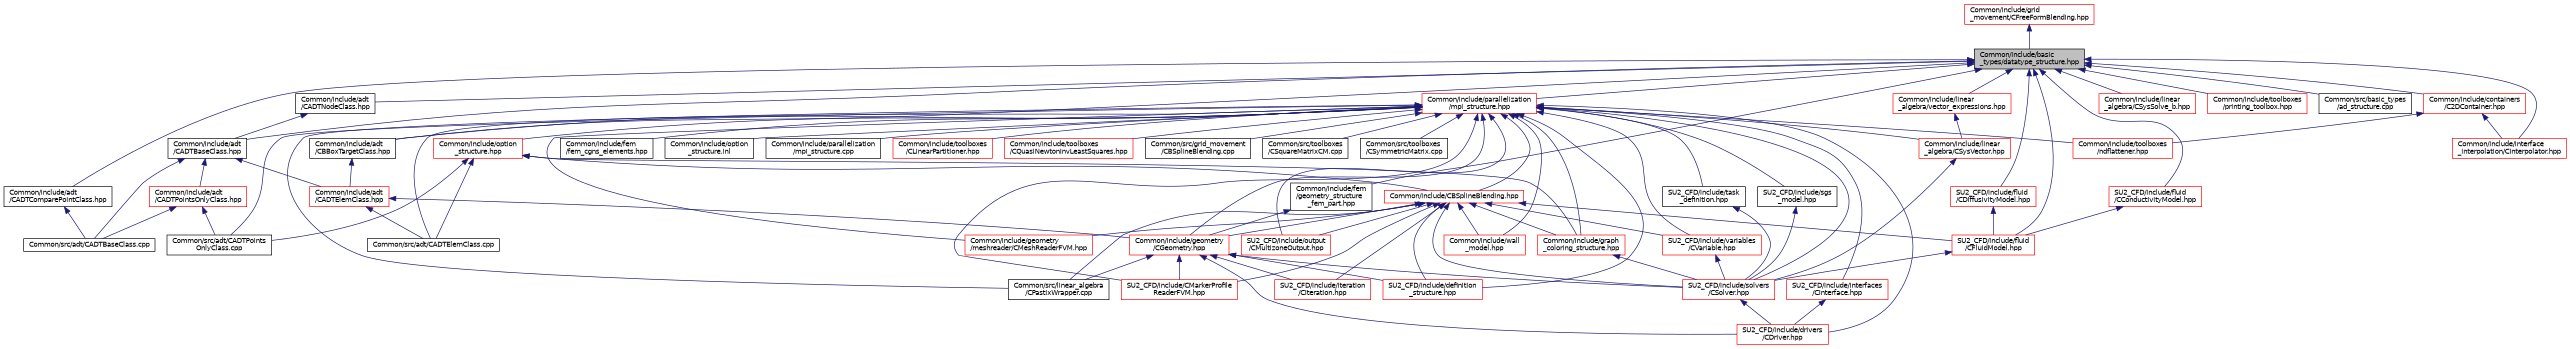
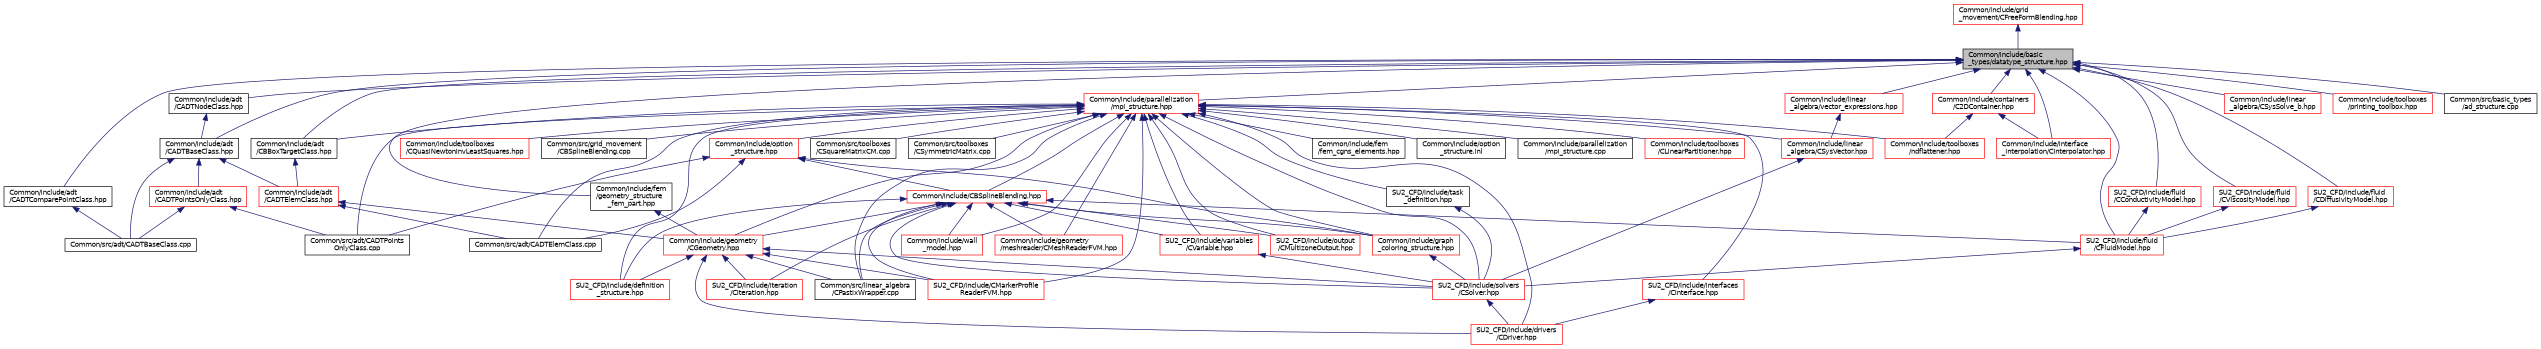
node "SU2_CFD/include/sgs _model.hpp": removed
node "SU2_CFD/include/fluid /CViscosityModel.hpp": added
